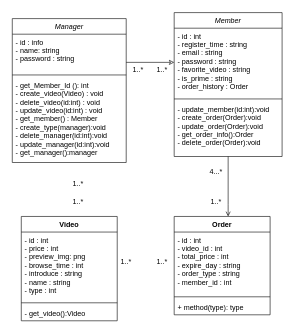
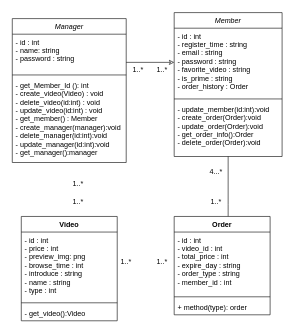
node "- id : info - name: string - password : string": label "- id : info - name: string - password : string" -> "- id : int - name: string - password : string"
node "- get_Member_Id (): int - create_video(Video) : void - delete_video(id:int) : void - update_video(id:int) : void - get_member() : Member - create_type(manager):void - delete_manager(id:int):void - update_manager(id:int):void - get_manager():manager": label "- get_Member_Id (): int - create_video(Video) : void - delete_video(id:int) : void - update_video(id:int) : void - get_member() : Member - create_type(manager):void - delete_manager(id:int):void - update_manager(id:int):void - get_manager():manager" -> "- get_Member_Id (): int - create_video(Video) : void - delete_video(id:int) : void - update_video(id:int) : void - get_member() : Member - create_manager(manager):void - delete_manager(id:int):void - update_manager(id:int):void - get_manager():manager"
edge "Member" -> "Order": arrowhead open -> none
node "+ method(type): type": label "+ method(type): type" -> "+ method(type): order"
